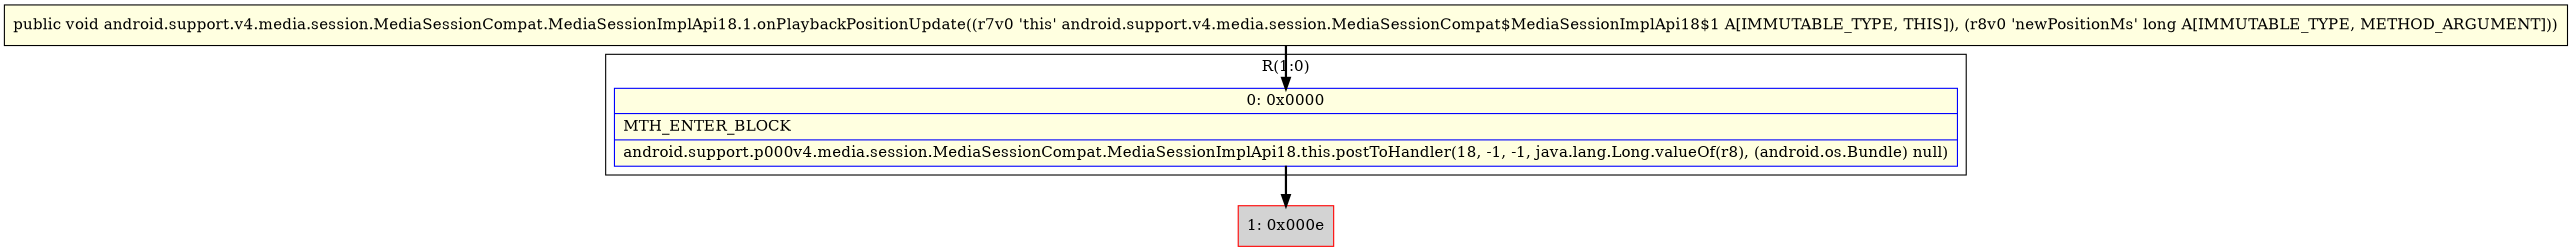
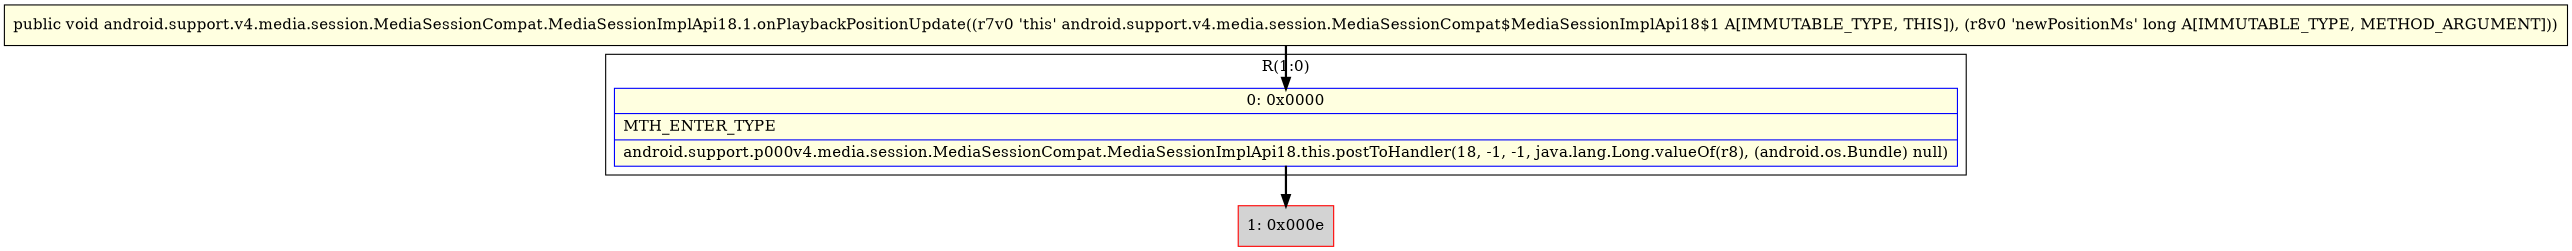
node "0: 0x0000": text "MTH_ENTER_BLOCK" -> "MTH_ENTER_TYPE"
